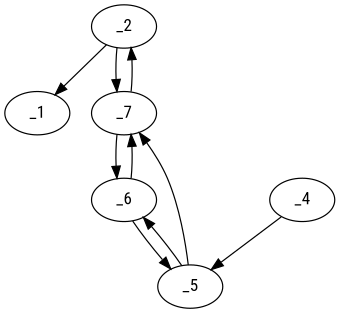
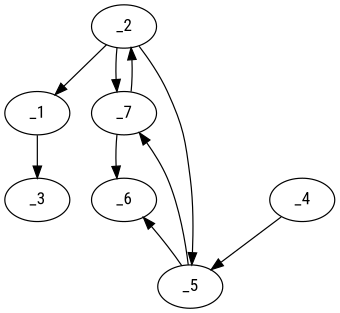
edge "_6" -> "_7": removed
node "_3": added
edge "_6" -> "_5": now "_2" -> "_5"
